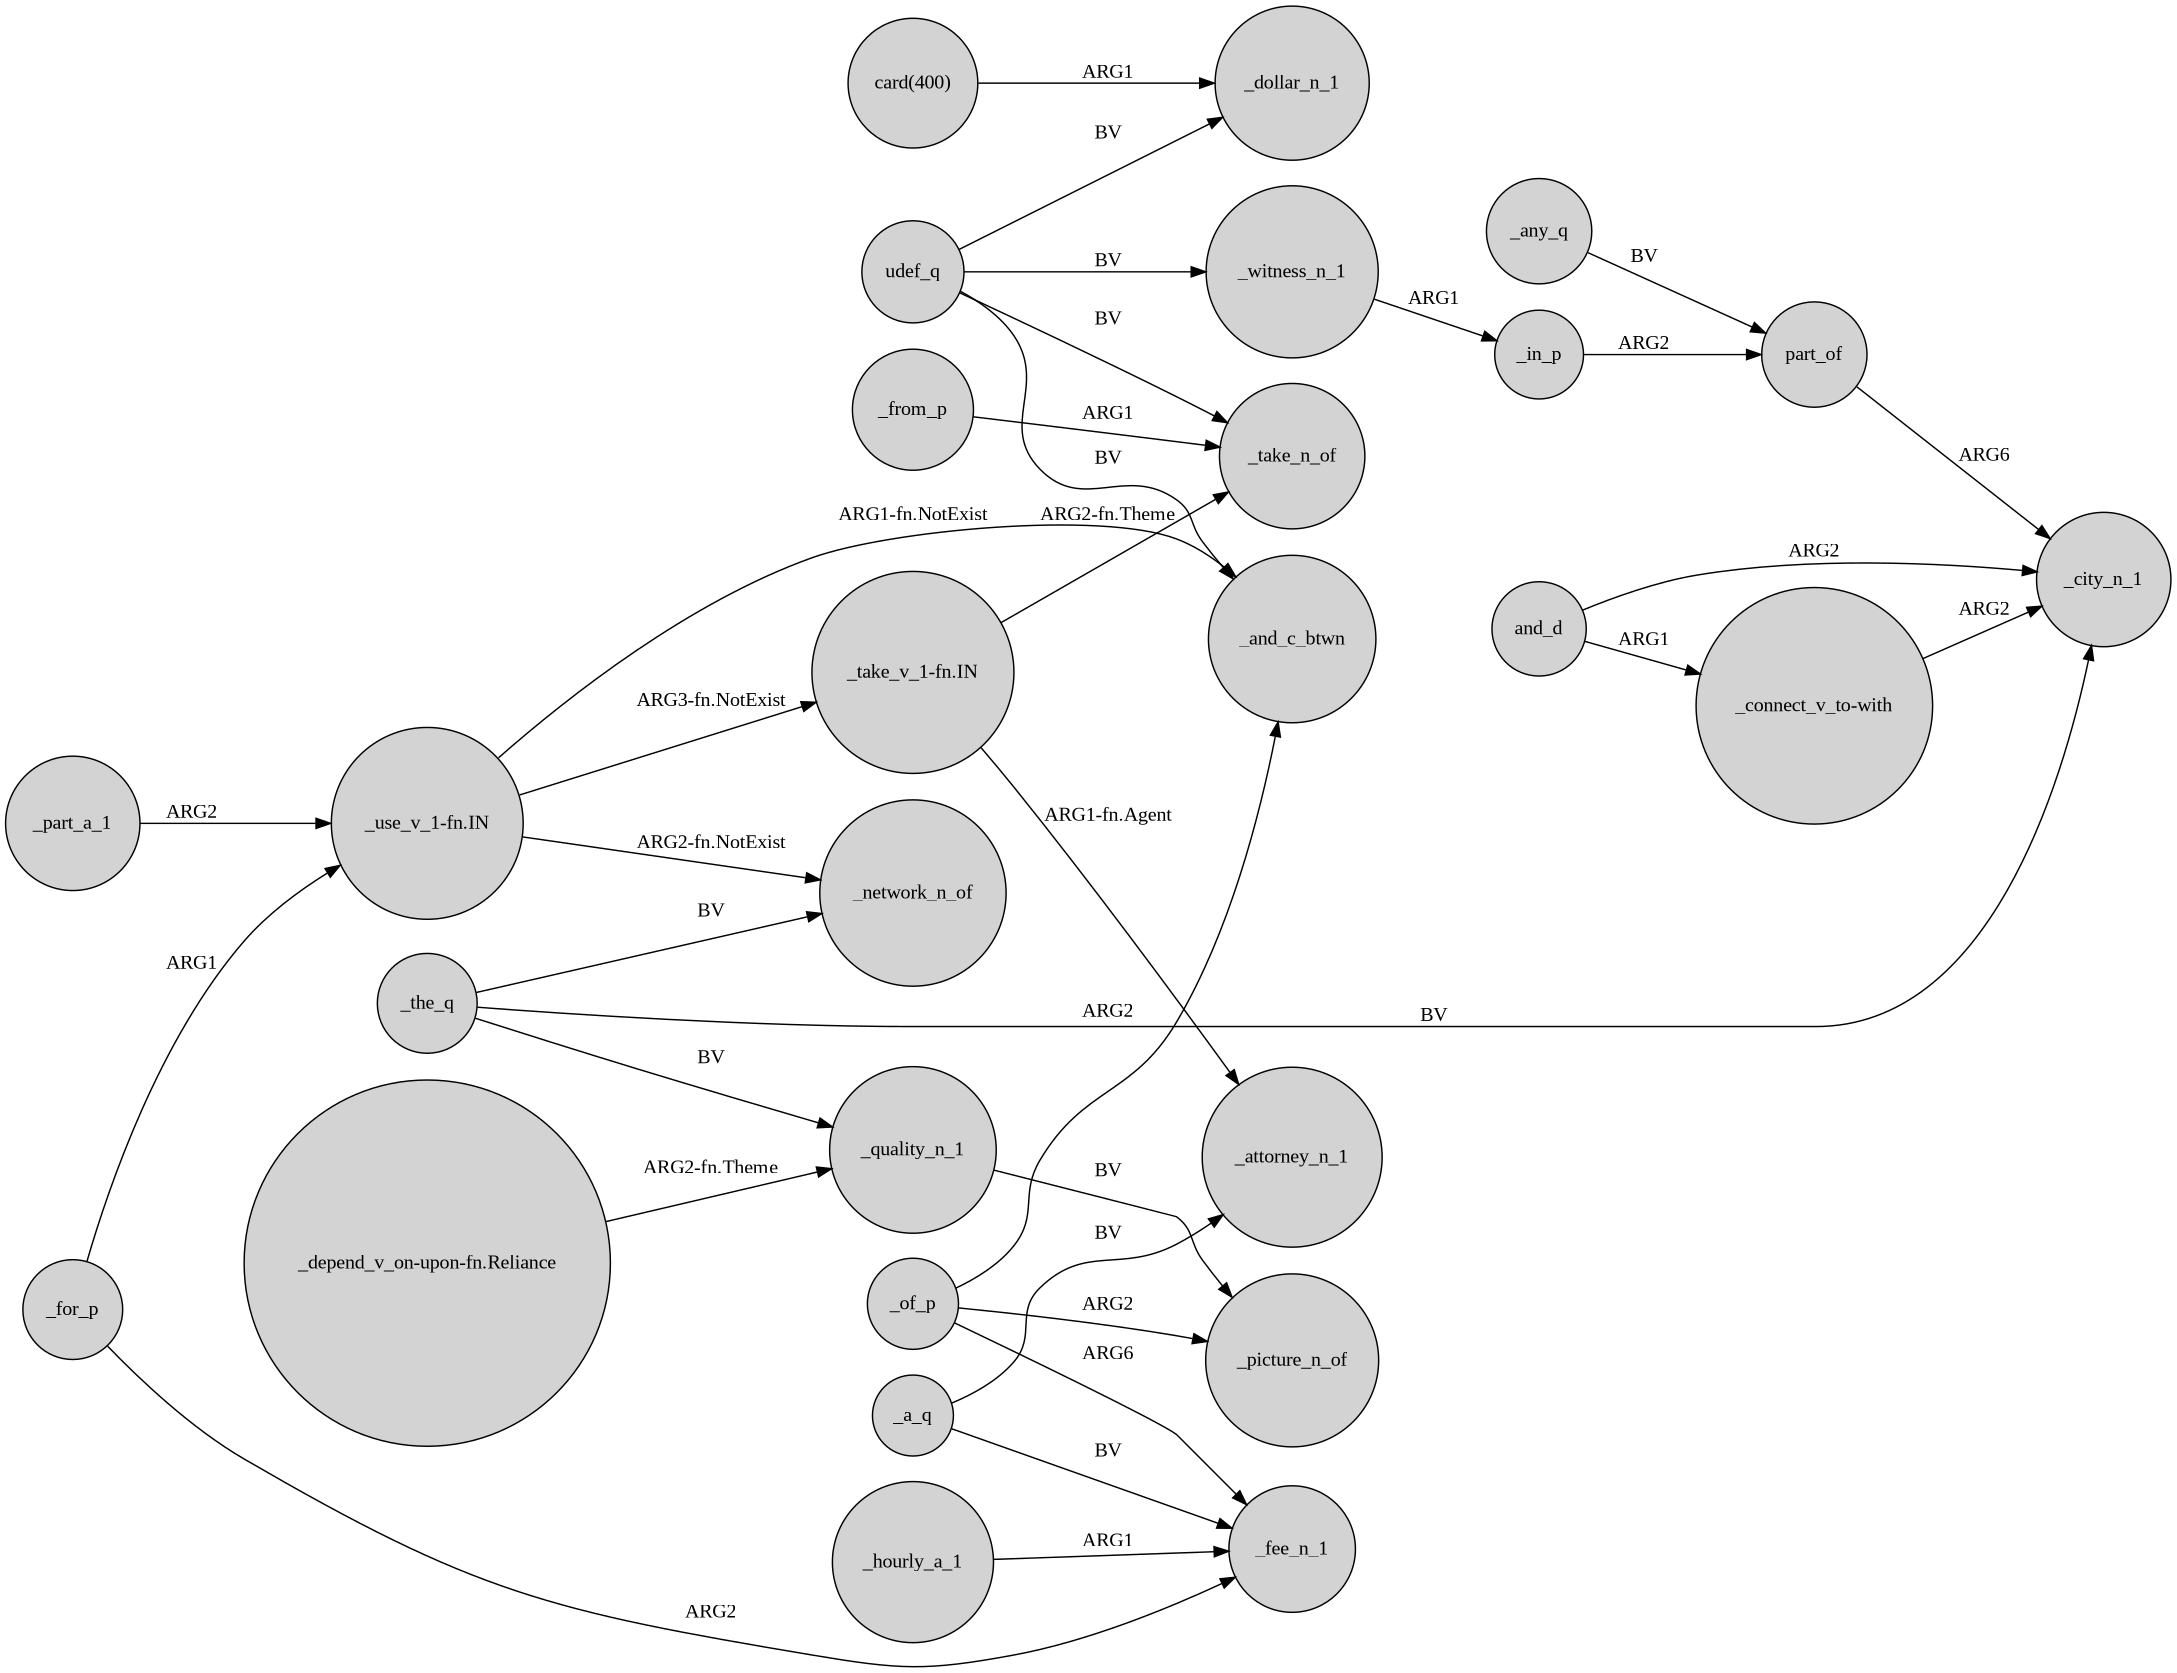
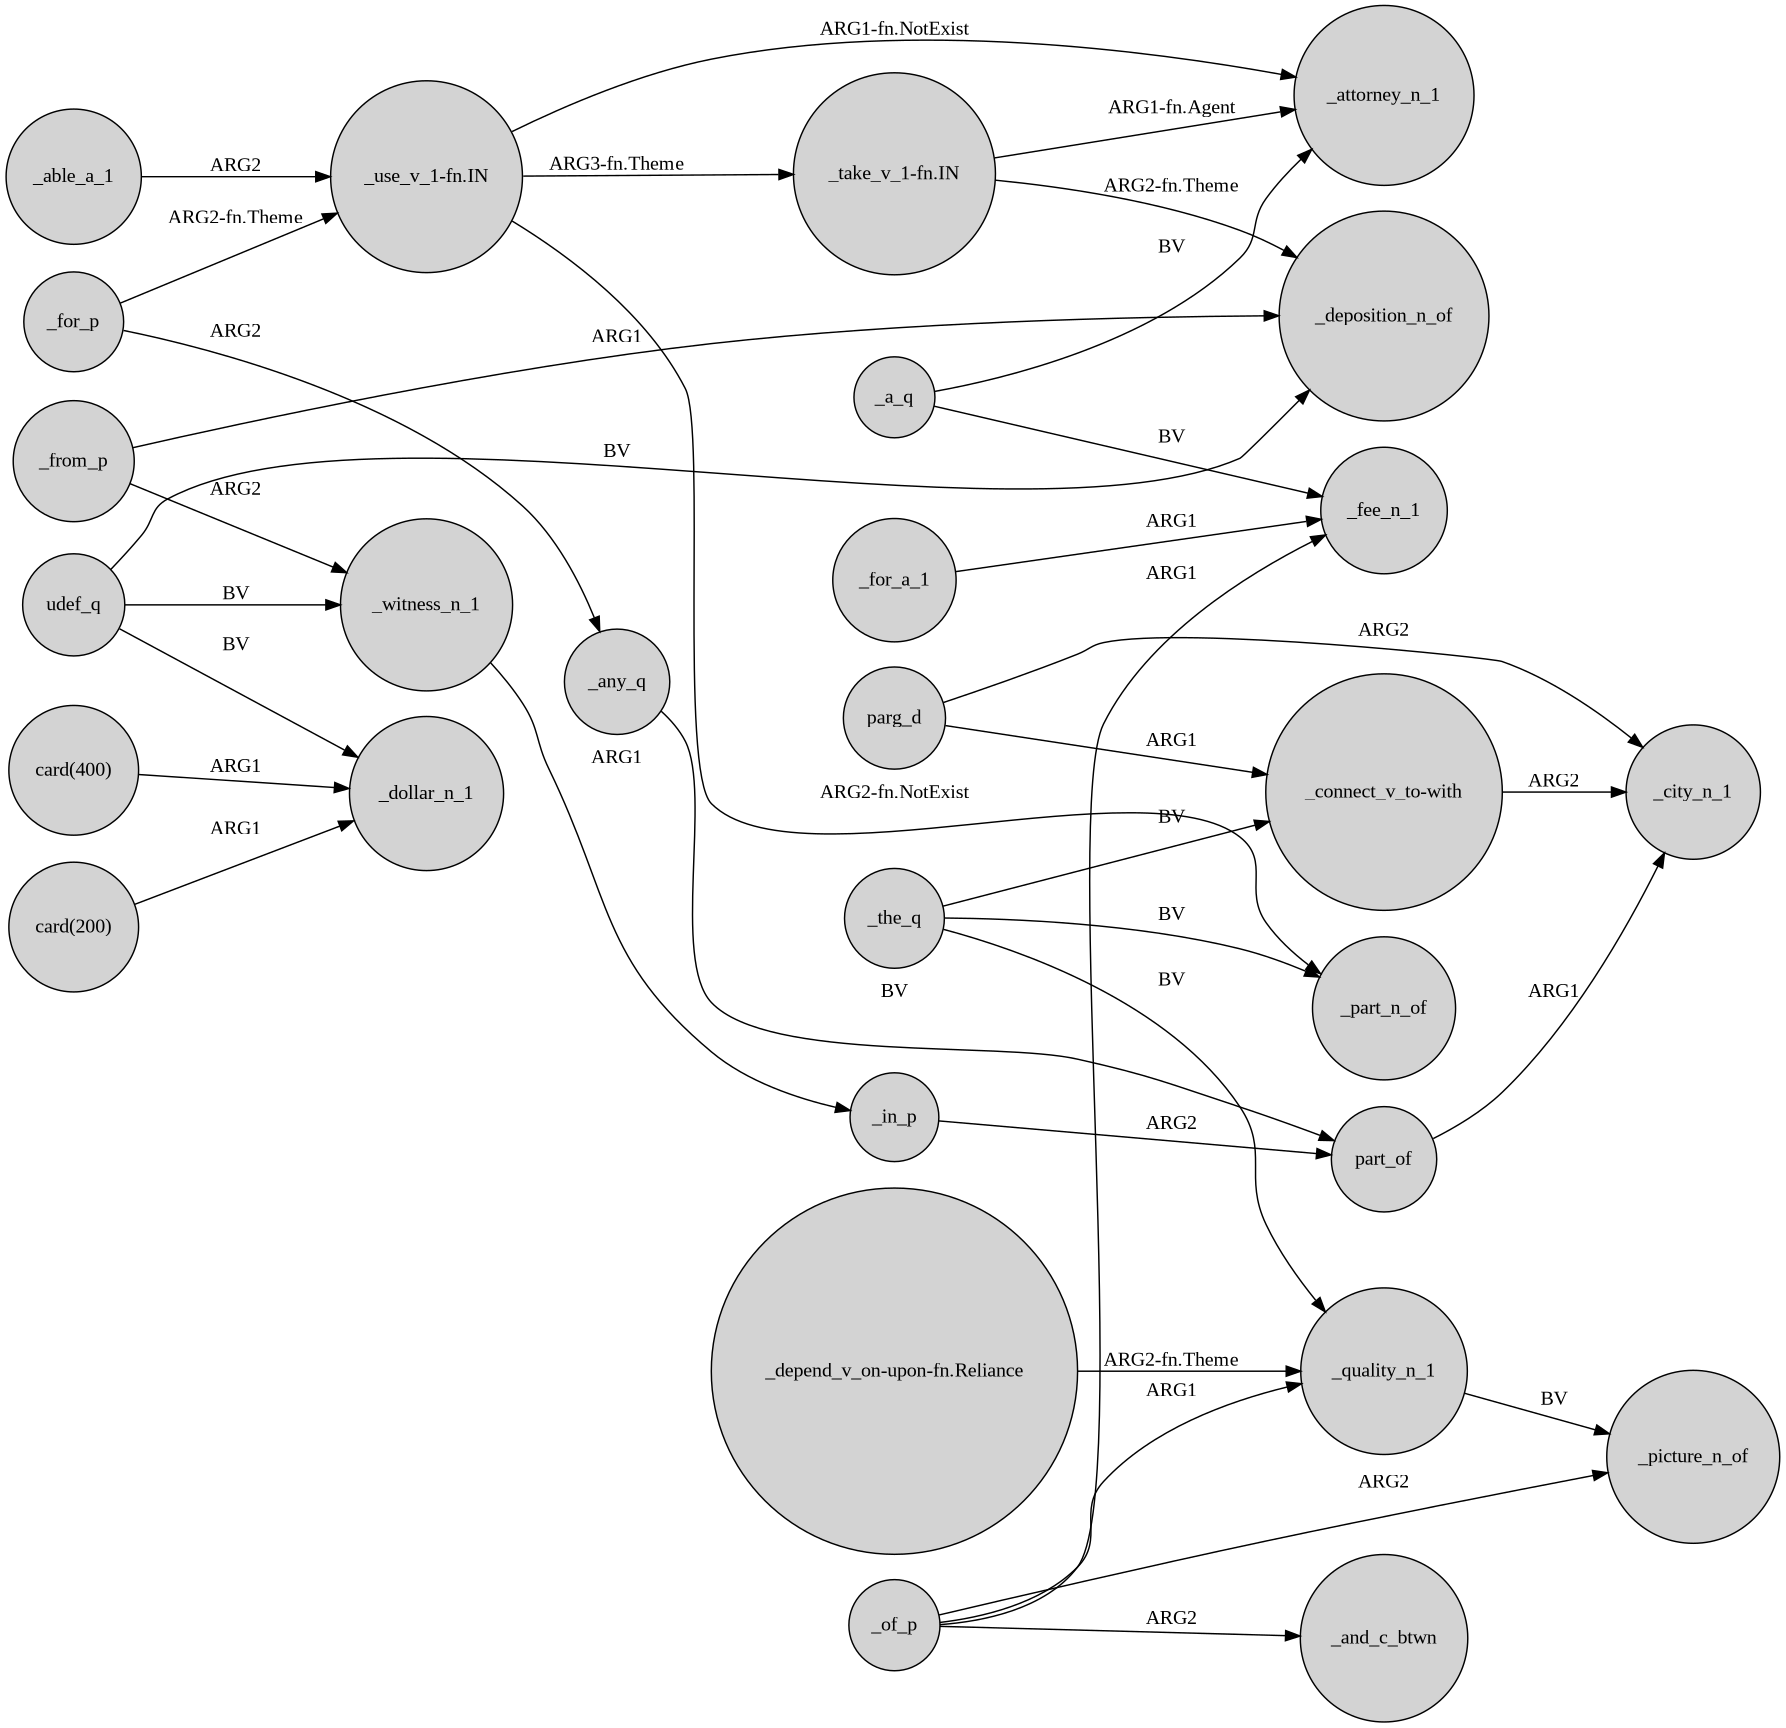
edge "part_of" -> "_city_n_1": label "ARG6" -> "ARG1"
node "_take_n_of": label "_take_n_of" -> "_deposition_n_of"
edge "udef_q" -> "_and_c_btwn": removed, label "BV"
edge "_from_p" -> "_witness_n_1": added, label "ARG2"
edge "_use_v_1-fn.IN" -> "_and_c_btwn": now "_use_v_1-fn.IN" -> "_attorney_n_1"
node "and_d": label "and_d" -> "parg_d"
edge "_use_v_1-fn.IN" -> "_take_v_1-fn.IN": label "ARG3-fn.NotExist" -> "ARG3-fn.Theme"
node "_part_a_1": label "_part_a_1" -> "_able_a_1"
node "_network_n_of": label "_network_n_of" -> "_part_n_of"
node "card(200)": added
edge "_for_p" -> "_use_v_1-fn.IN": label "ARG1" -> "ARG2-fn.Theme"
edge "_the_q" -> "_city_n_1": now "_the_q" -> "_connect_v_to-with"
edge "_of_p" -> "_fee_n_1": label "ARG6" -> "ARG1"
edge "_of_p" -> "_quality_n_1": added, label "ARG1"
node "_hourly_a_1": label "_hourly_a_1" -> "_for_a_1"
edge "_for_p" -> "_fee_n_1": now "_for_p" -> "_any_q"
